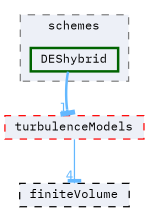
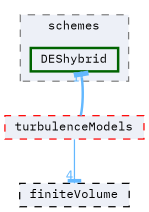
edge "DEShybrid" -> "turbulenceModels": reversed
